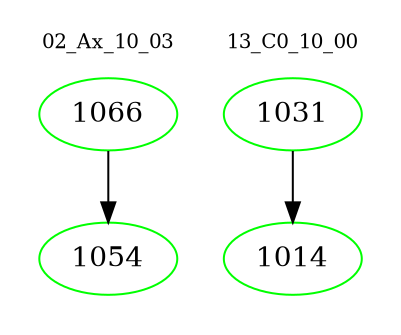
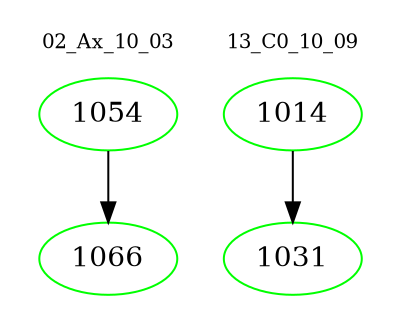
cluster "13_C0_10_00": label "13_C0_10_00" -> "13_C0_10_09"
edge "1066" -> "1054": reversed
edge "1031" -> "1014": reversed
